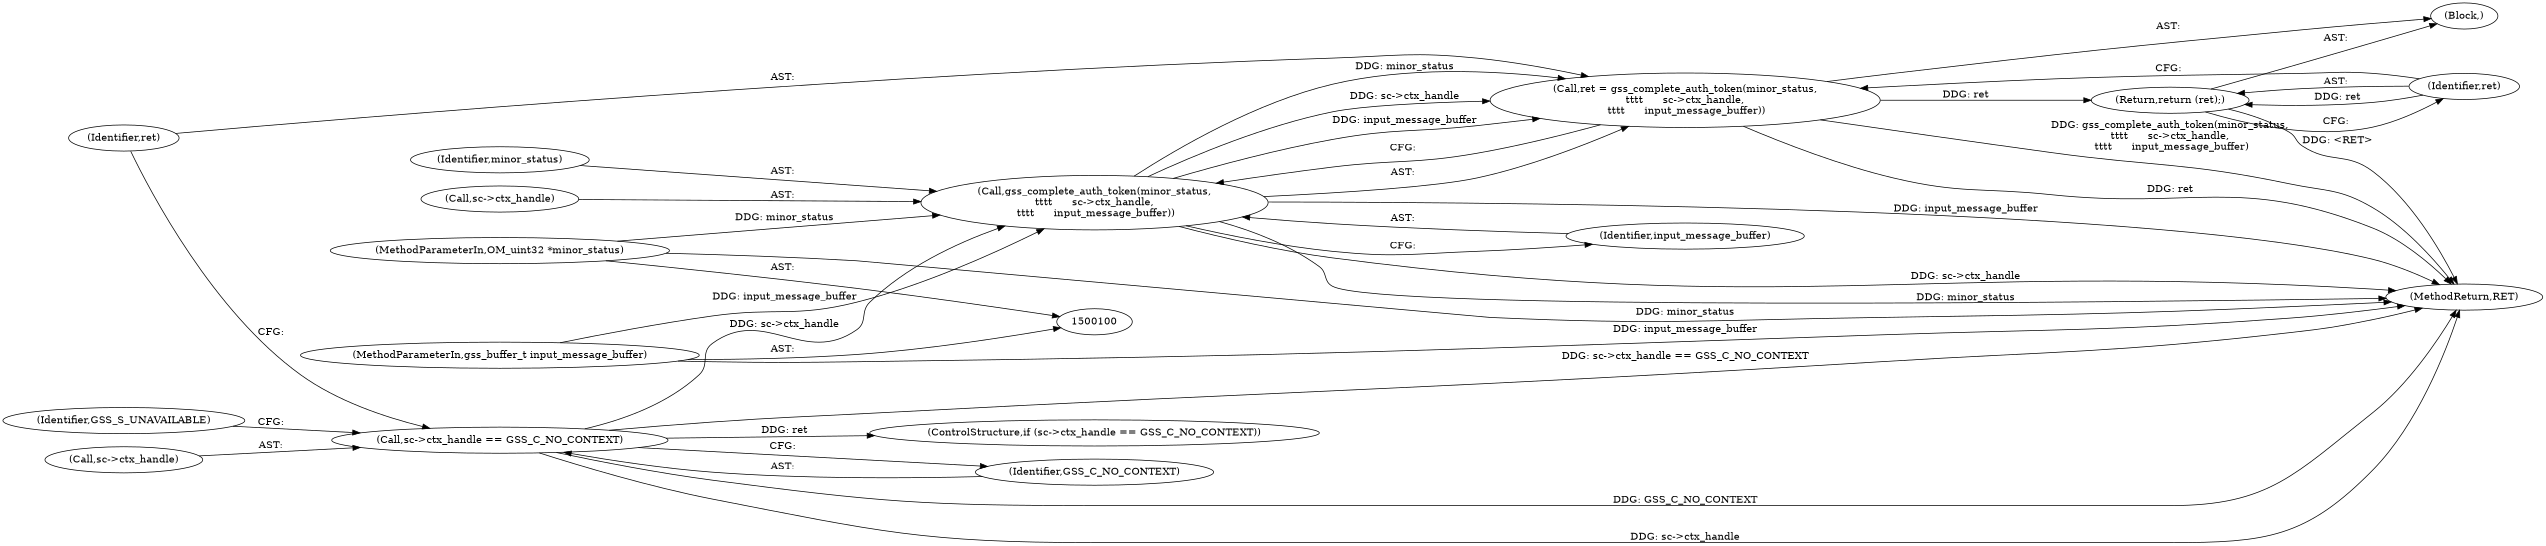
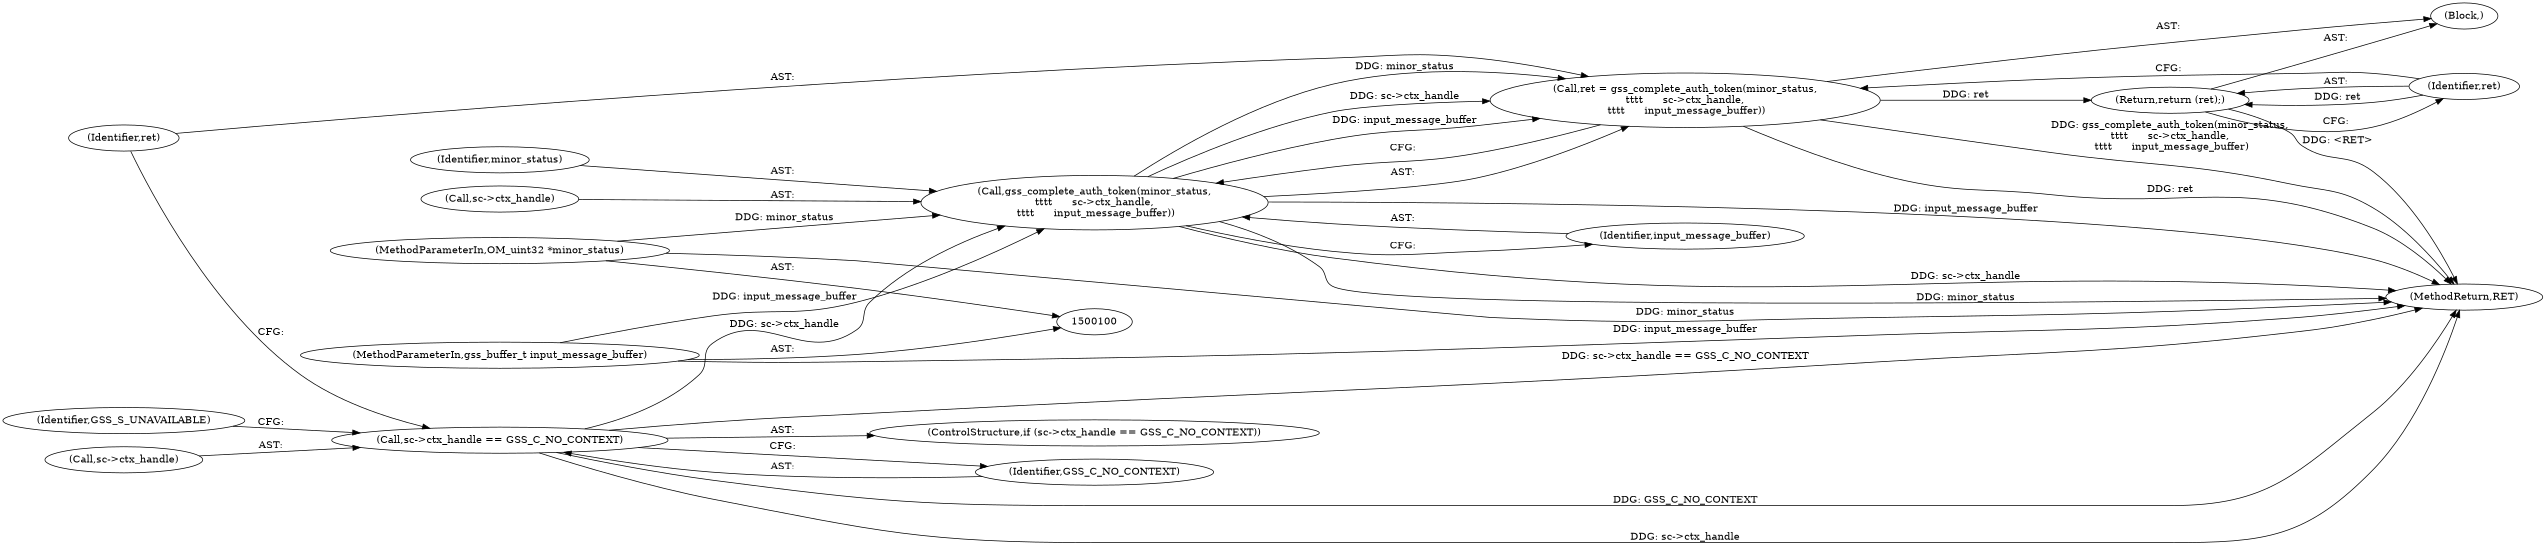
edge "(Call,sc->ctx_handle == GSS_C_NO_CONTEXT)" -> "(ControlStructure,if (sc->ctx_handle == GSS_C_NO_CONTEXT))": label "DDG: ret" -> "AST: "
